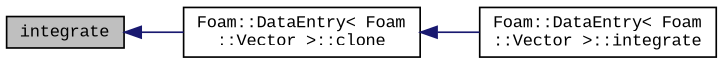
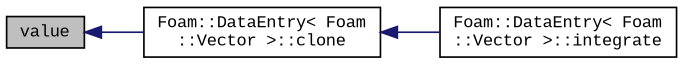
node "integrate": label "integrate" -> "value"
